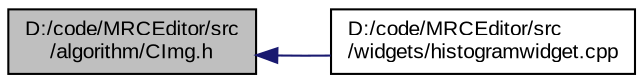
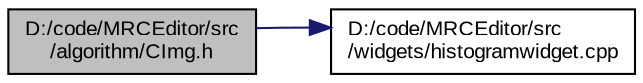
edge "D:/code/MRCEditor/src /widgets/histogramwidget.cpp" -> "D:/code/MRCEditor/src /algorithm/CImg.h": reversed
